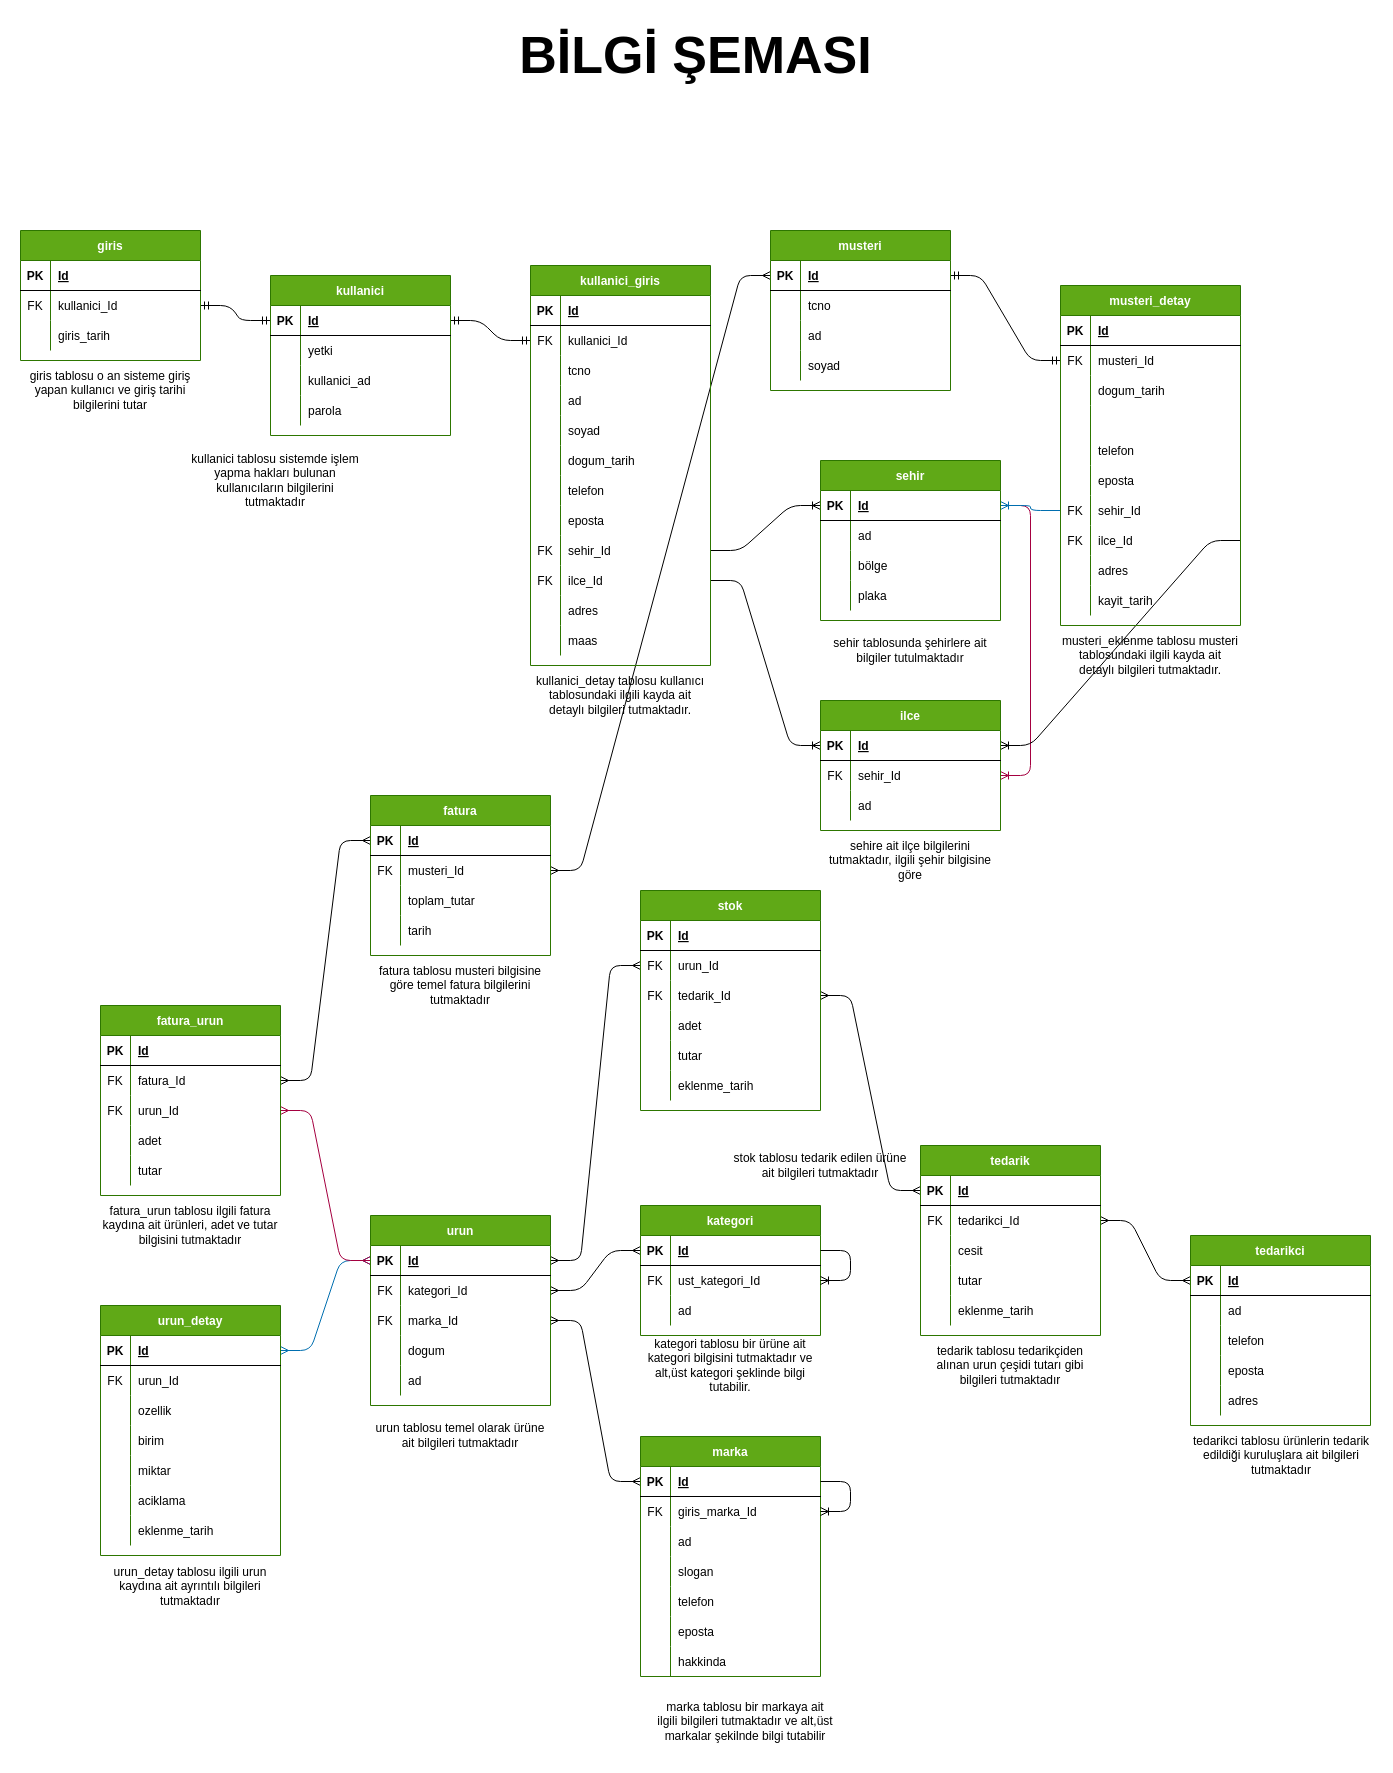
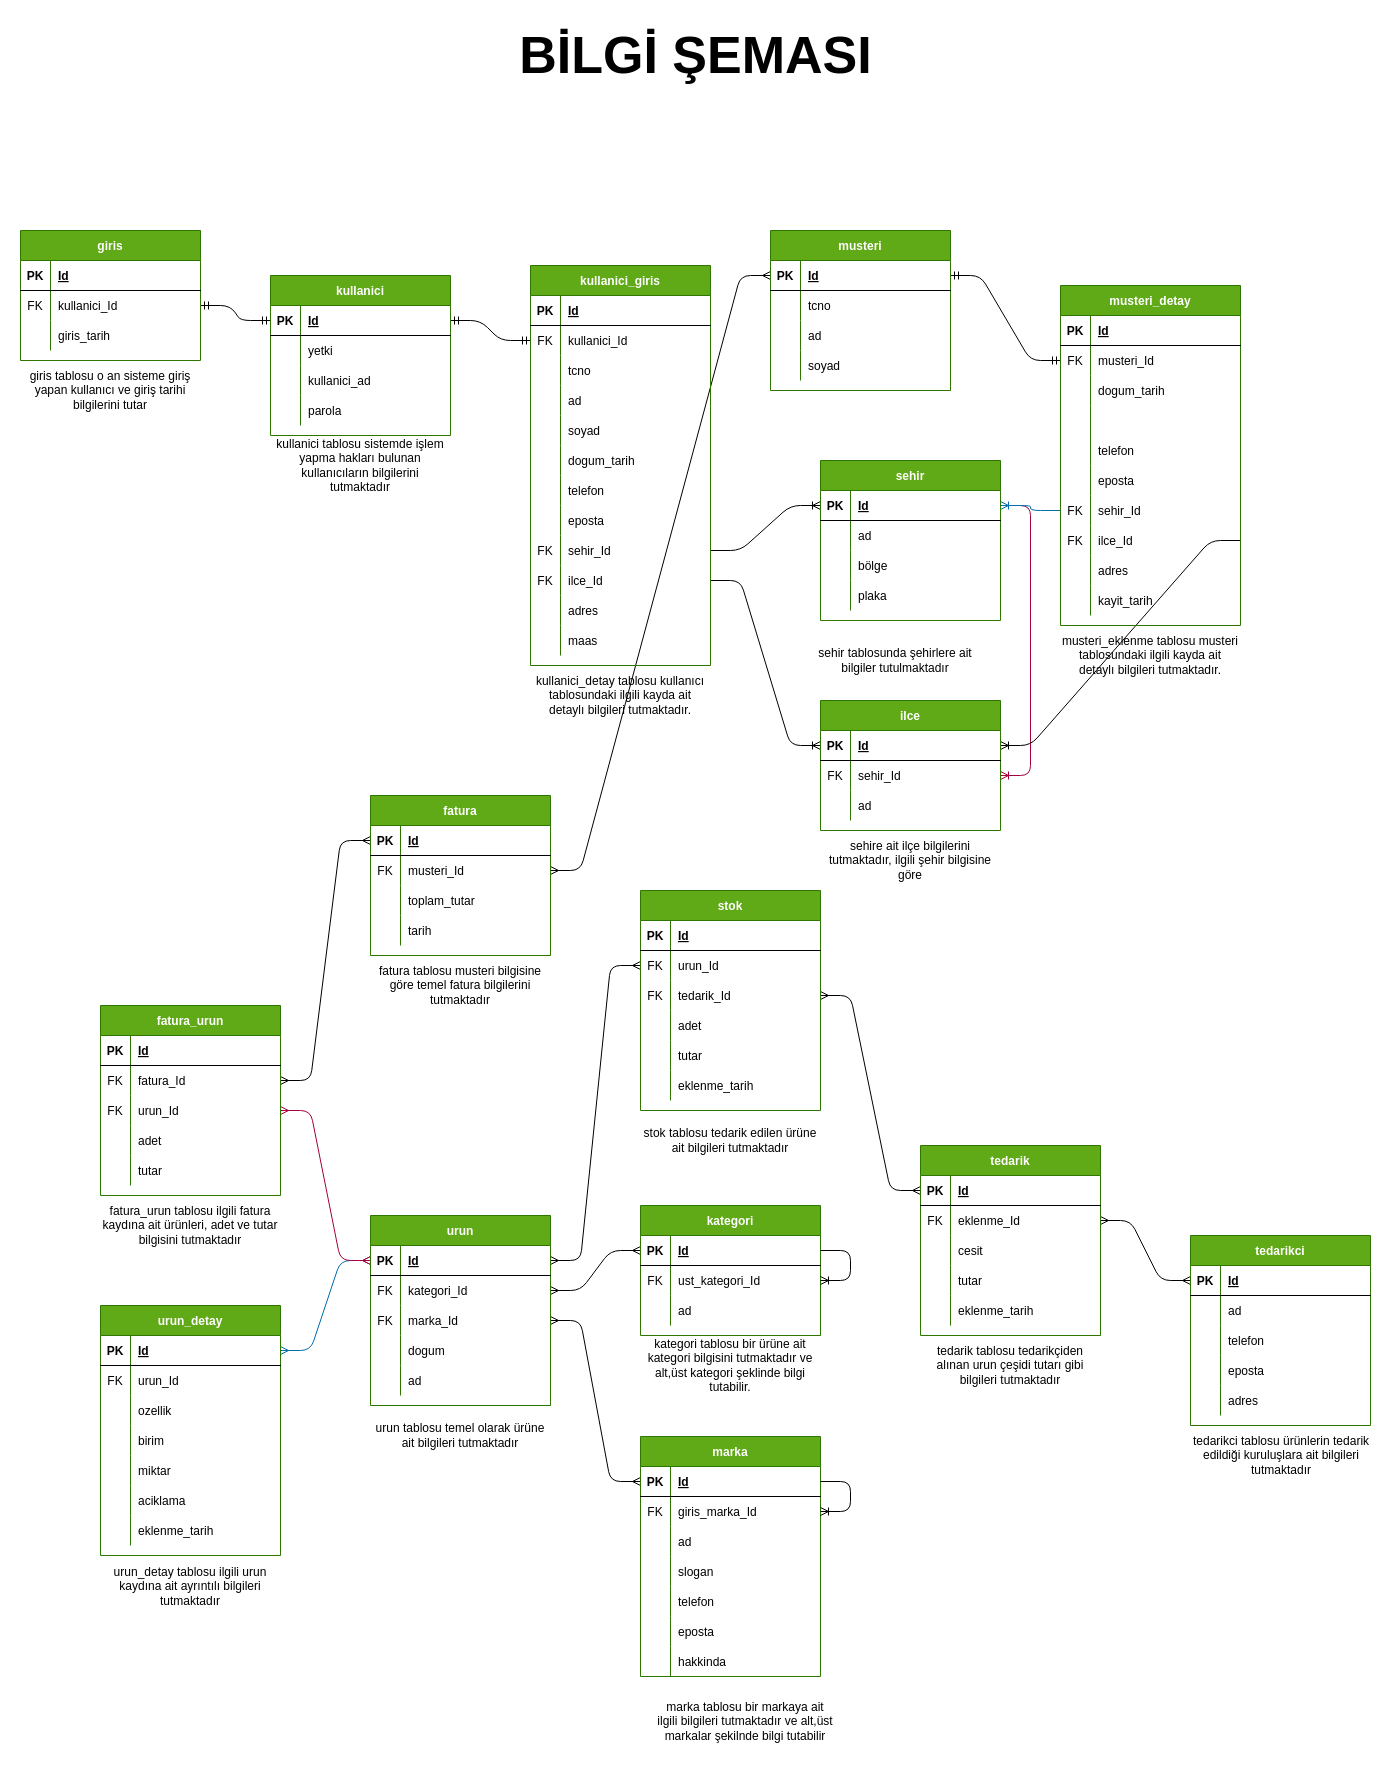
node "kullanici tablosu sistemde işlem yapma hakları bulunan kullanıcıların bilgilerini tutmaktadır": moved (276, 481) -> (361, 466)
node "sehir tablosunda şehirlere ait bilgiler tutulmaktadır": moved (911, 651) -> (896, 661)
node "stok tablosu tedarik edilen ürüne ait bilgileri tutmaktadır": moved (821, 1166) -> (731, 1141)
node "tedarikci_Id": label "tedarikci_Id" -> "eklenme_Id"
